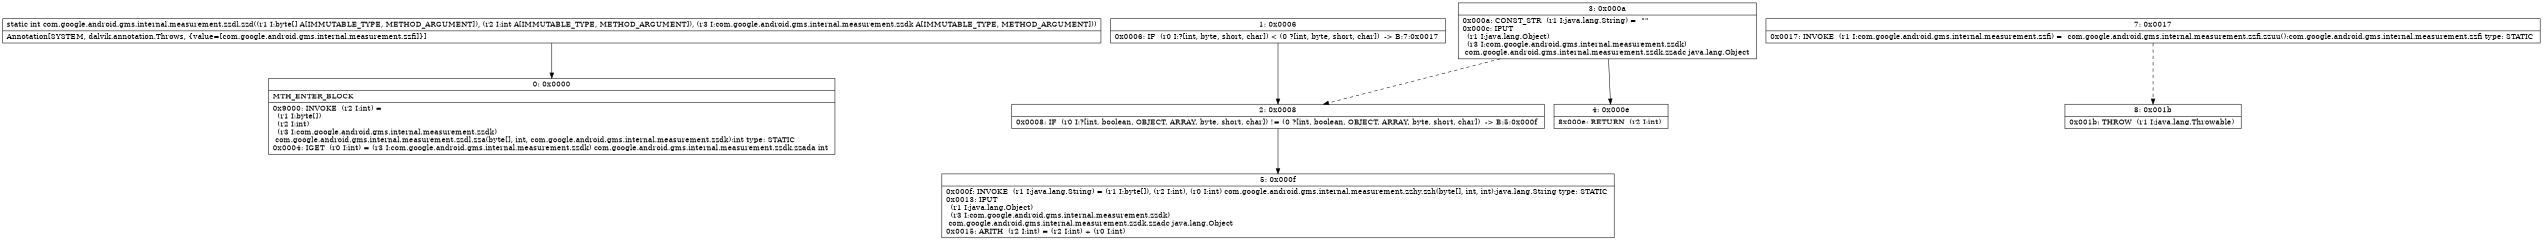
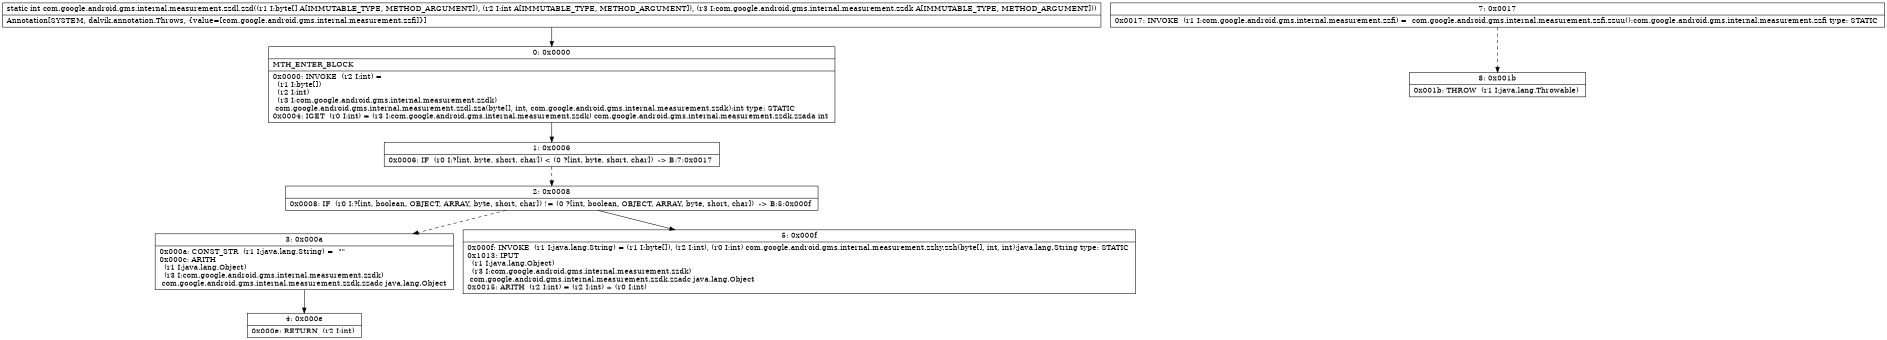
node "3: 0x000a": text "0x000c: IPUT" -> "0x000c: ARITH"
edge "1: 0x0006" -> "2: 0x0008": style solid -> dashed
edge "3: 0x000a" -> "2: 0x0008": reversed
node "0: 0x0000": text "0x9000: INVOKE  (r2 I:int) =" -> "0x0000: INVOKE  (r2 I:int) ="
node "4: 0x000e": text "8x000e: RETURN  (r2 I:int)" -> "0x000e: RETURN  (r2 I:int)"
edge "0: 0x0000" -> "1: 0x0006": added
node "5: 0x000f": text "0x0013: IPUT" -> "0x1013: IPUT"
